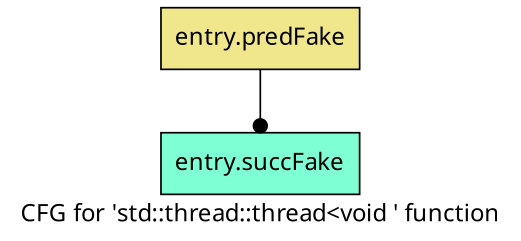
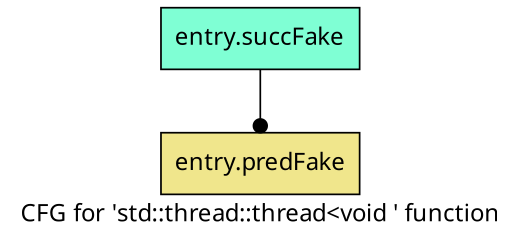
edge "entry.predFake" -> "entry.succFake": reversed
